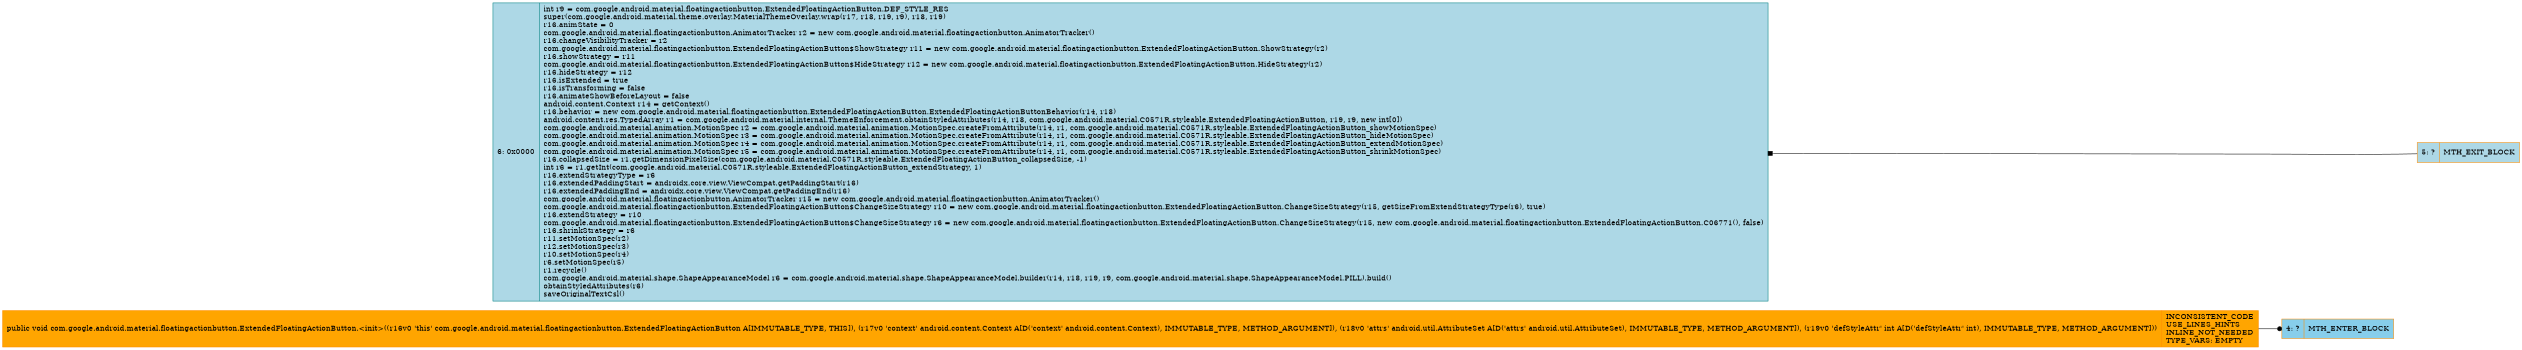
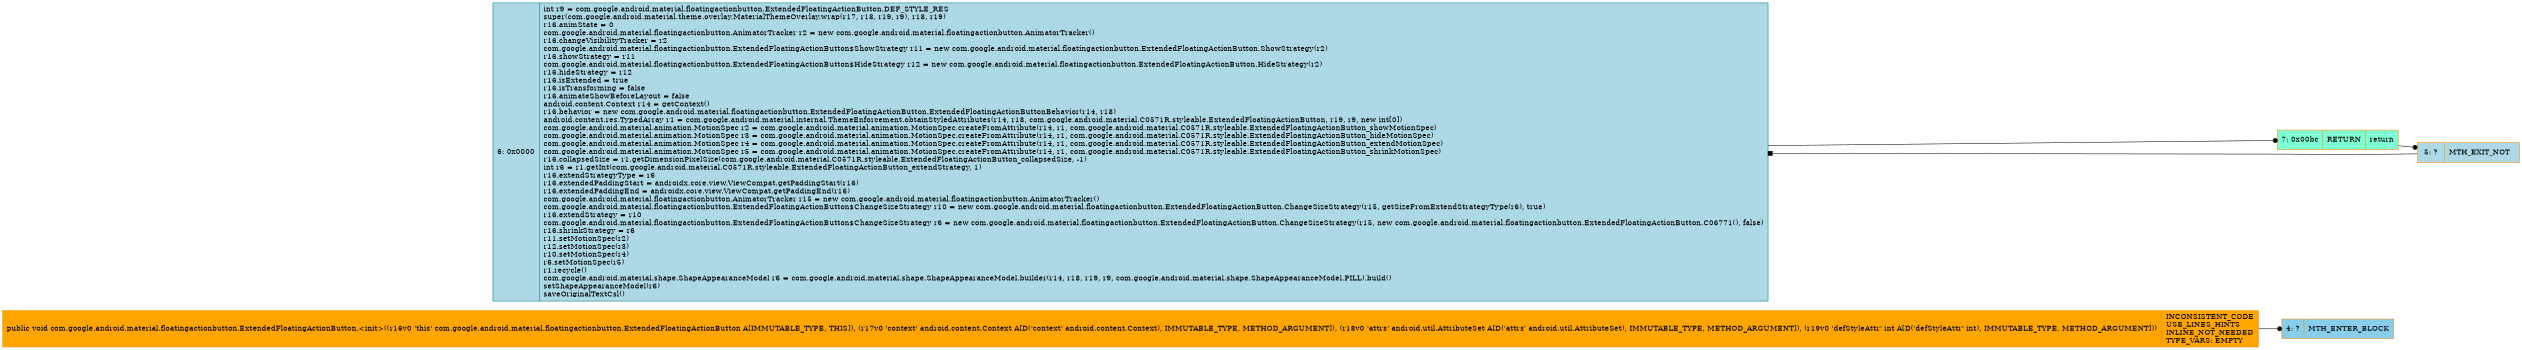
node "7: 0x00bc": added
node "5: ?": text "MTH_EXIT_BLOCK" -> "MTH_EXIT_NOT"
node "6: 0x0000": text "obtainStyledAttributes(r6)" -> "setShapeAppearanceModel(r6)"
